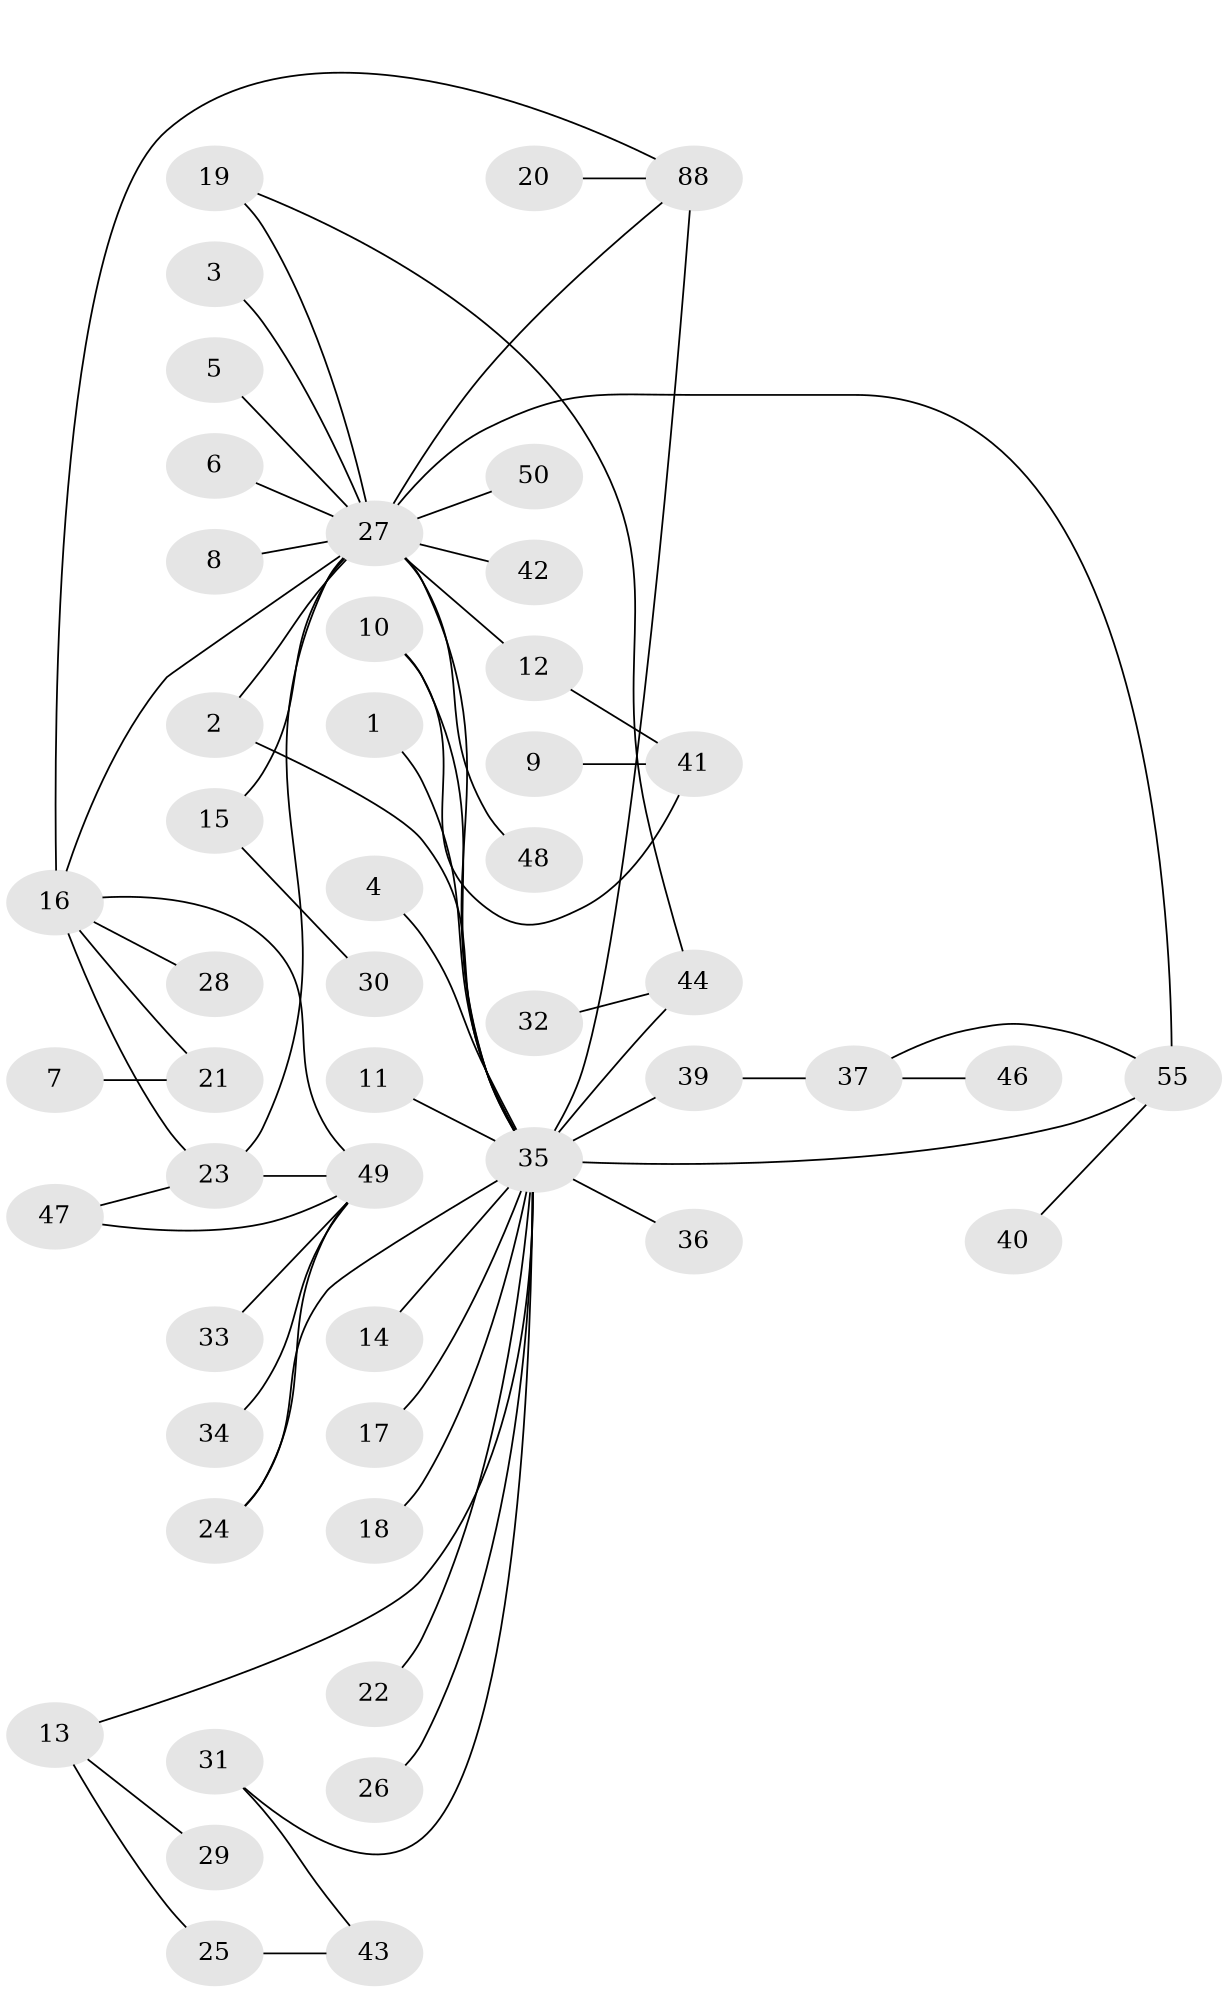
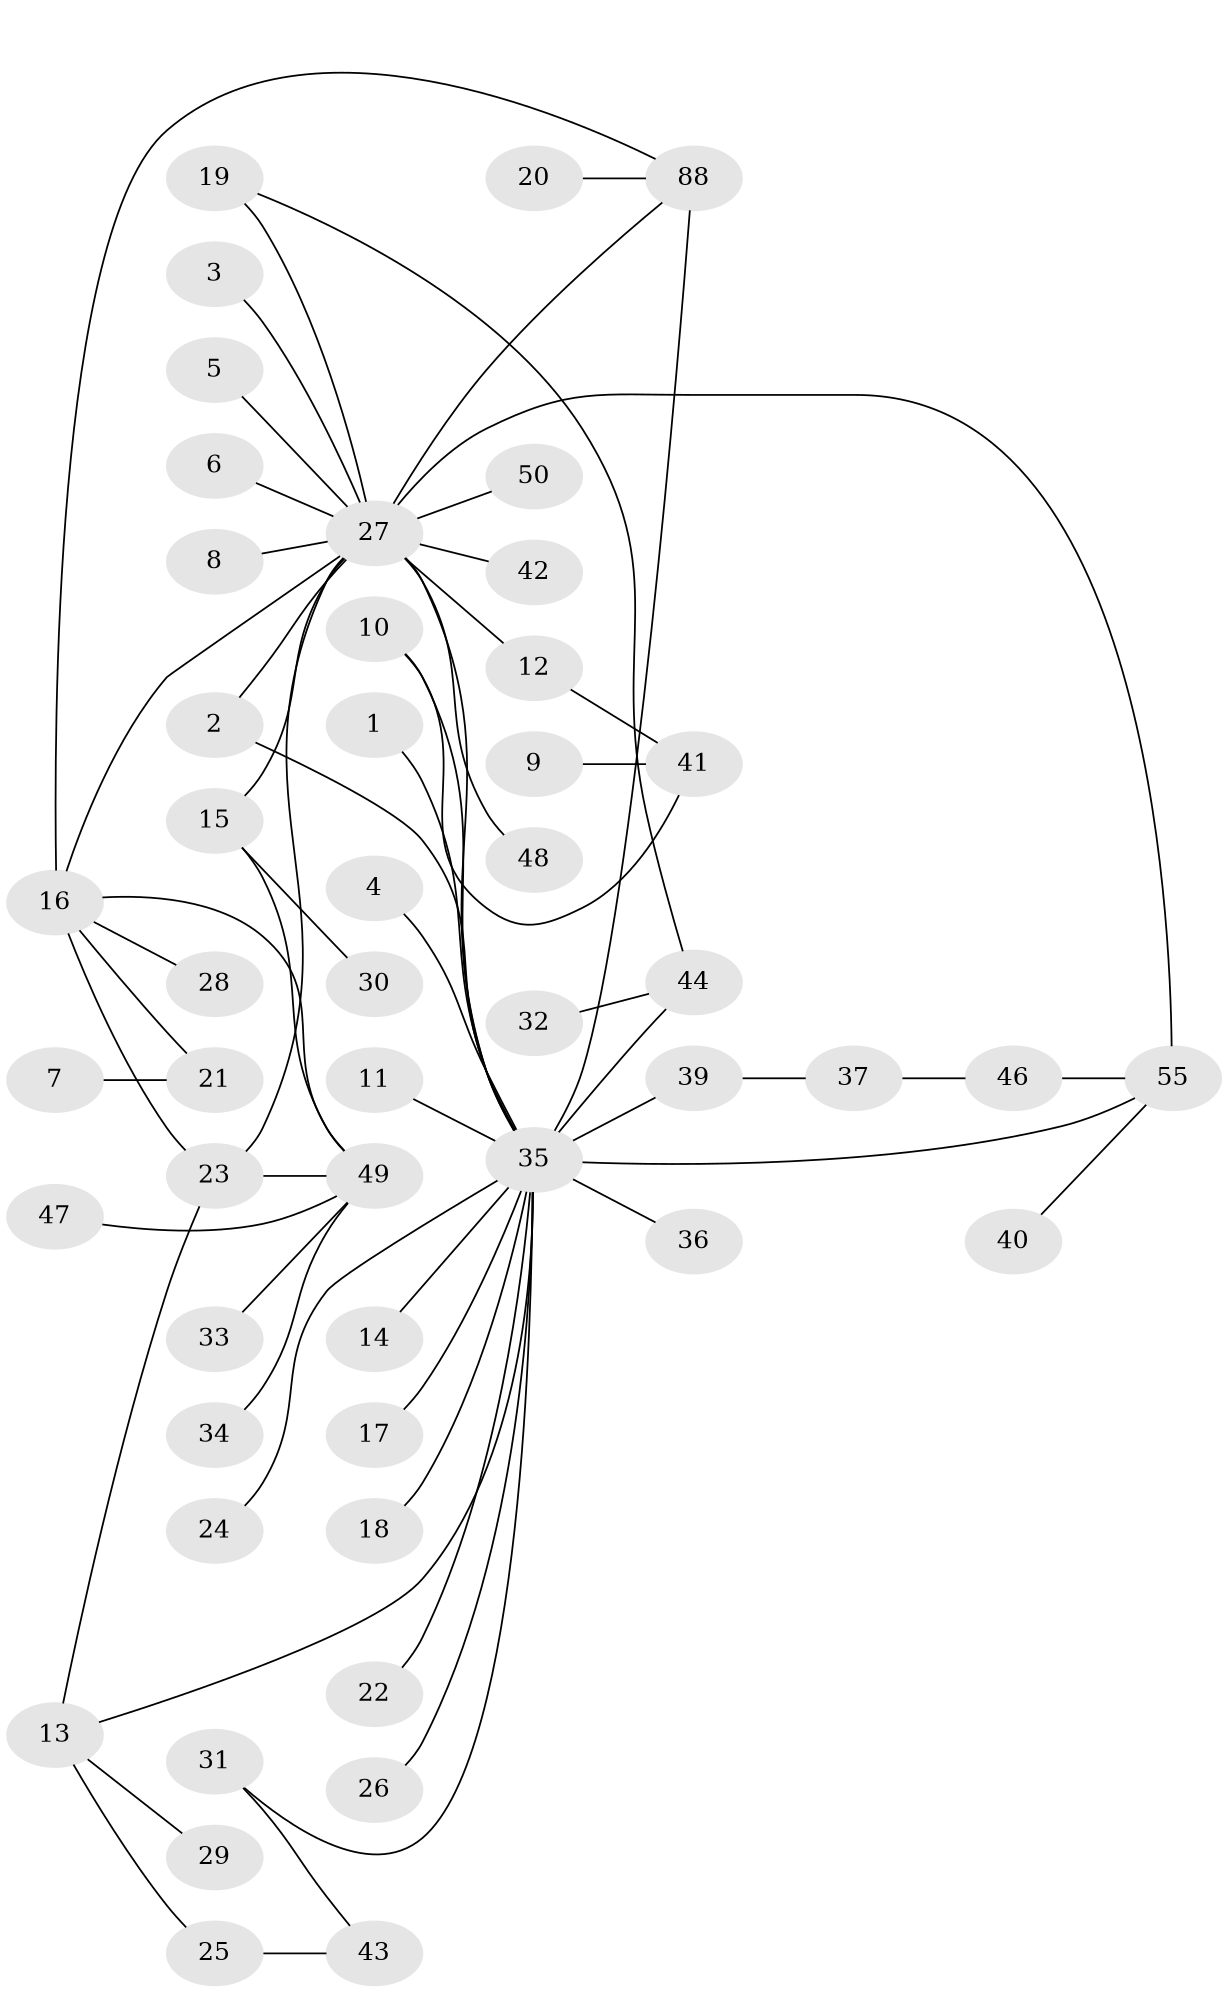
edge "37" -- "55": now "46" -- "55"
edge "23" -- "47": now "23" -- "13"
edge "49" -- "24": now "49" -- "15"
